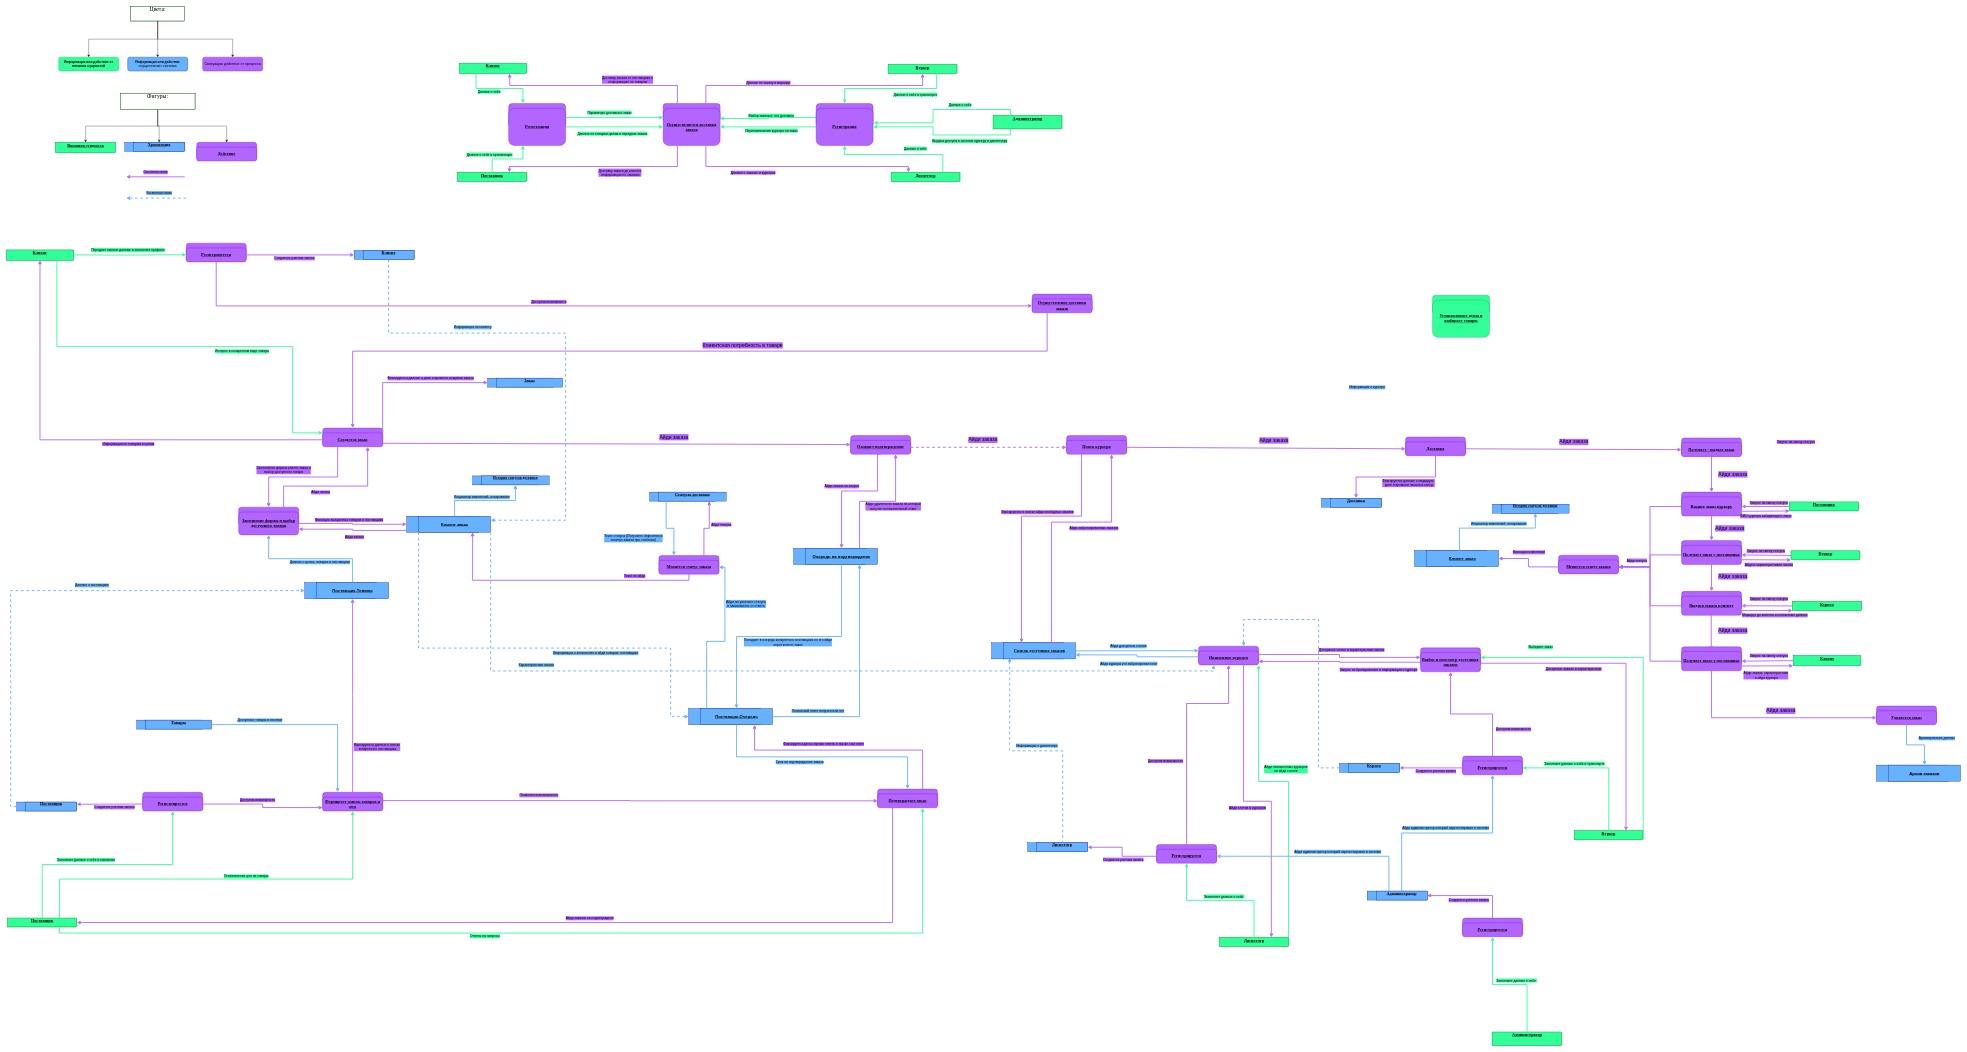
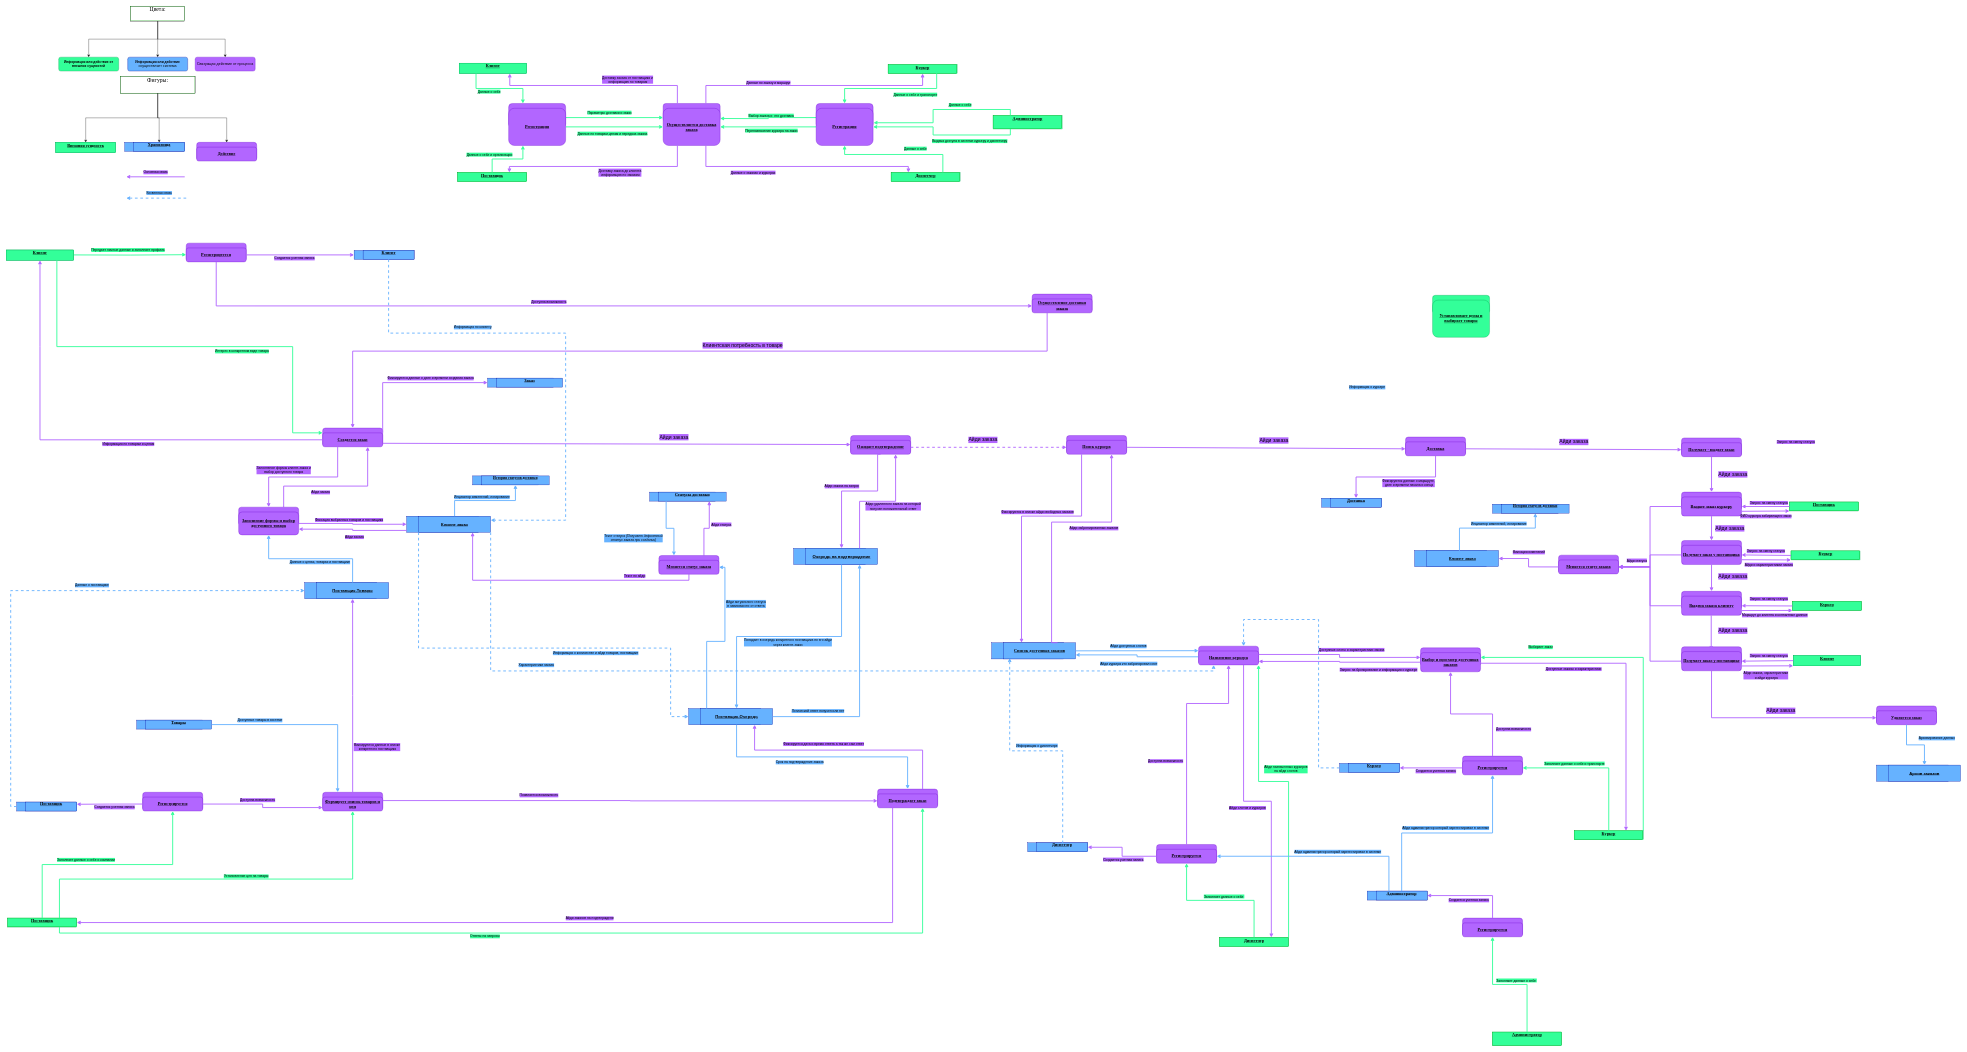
node "Связуящая действие от процесса": moved (233, 64) -> (225, 64)
node "Фигуры:": moved (158, 101) -> (158, 85)
